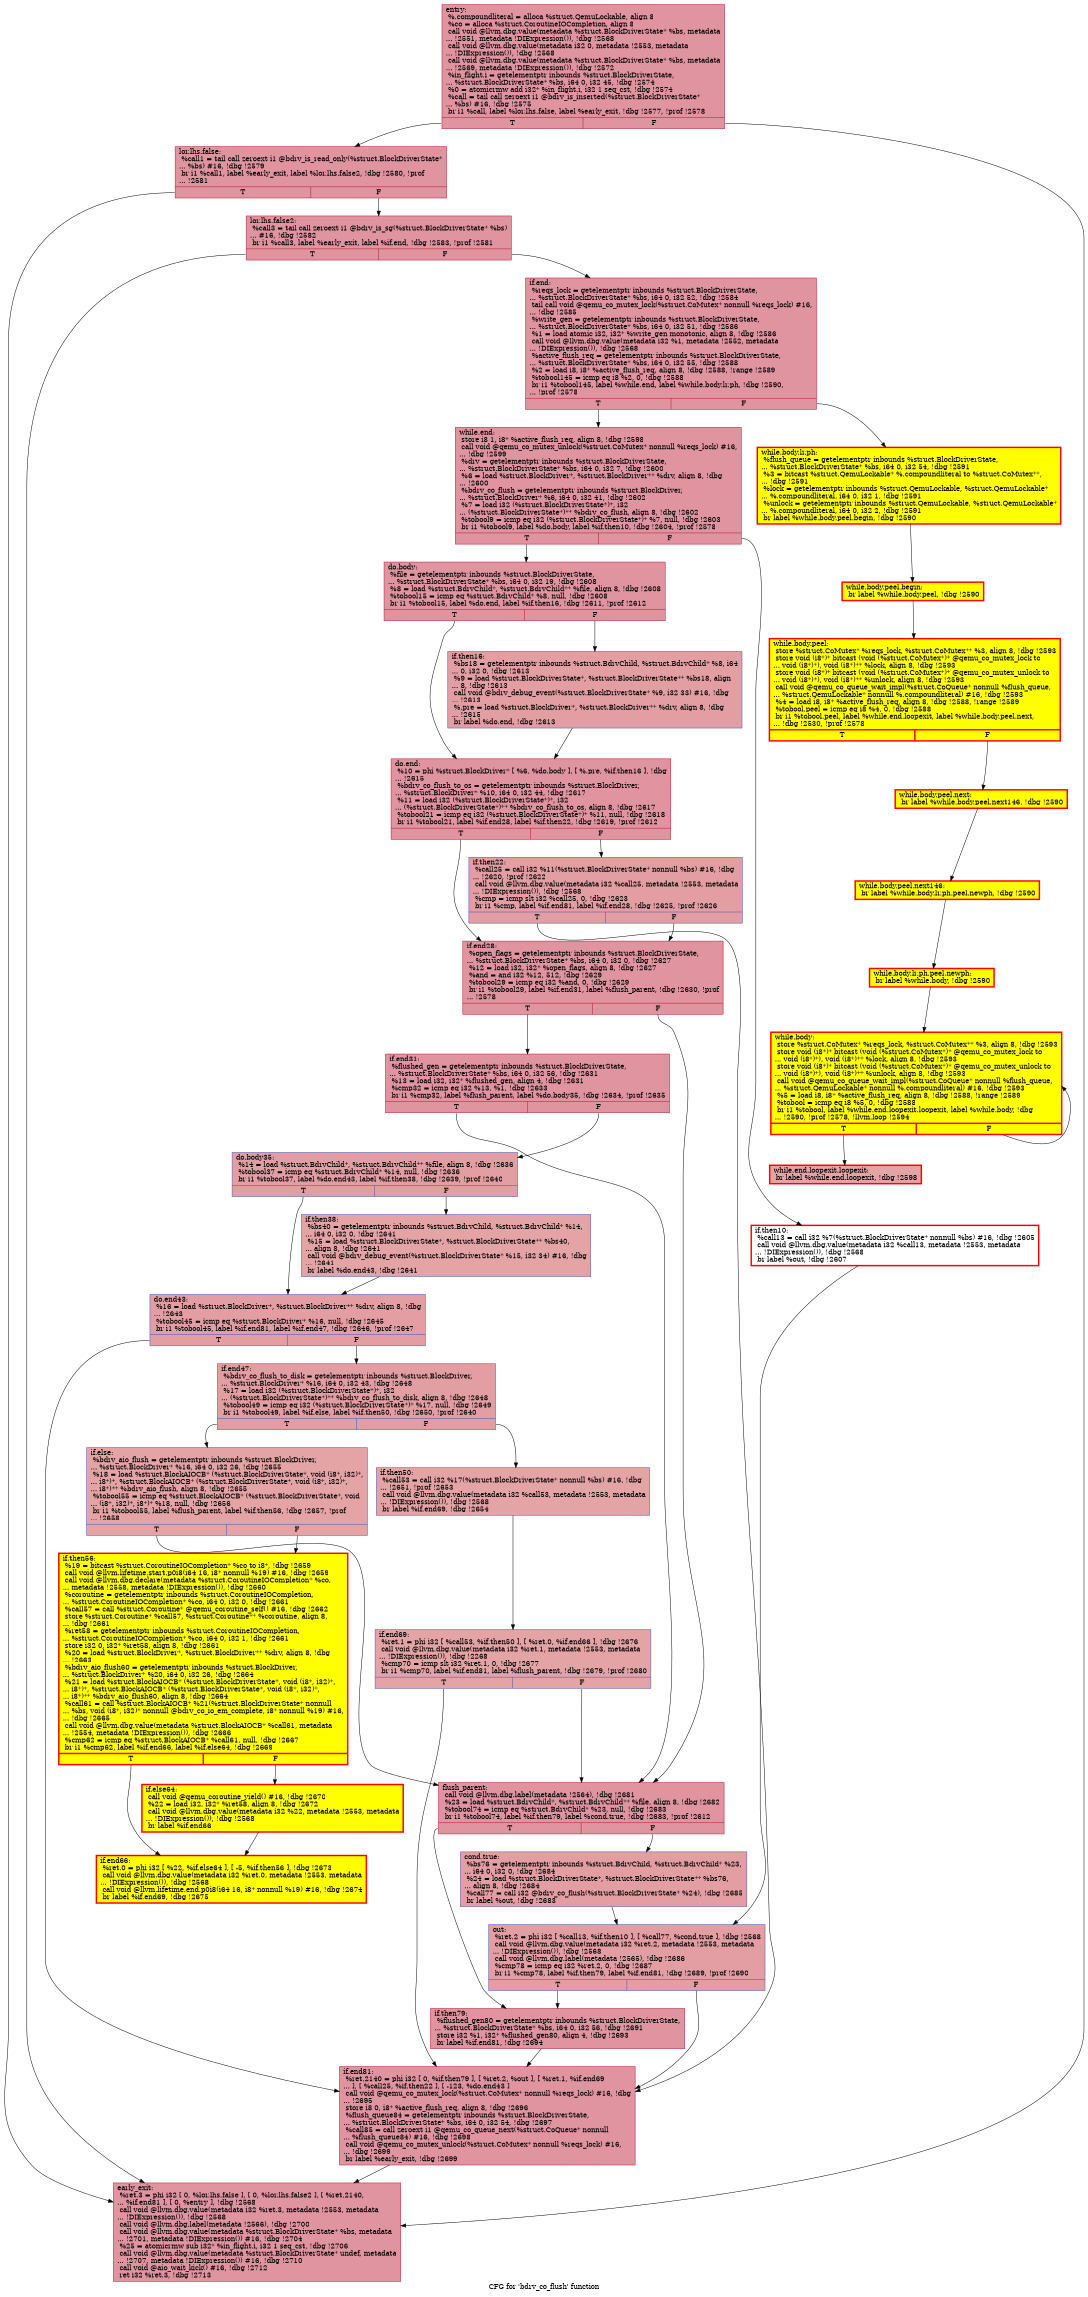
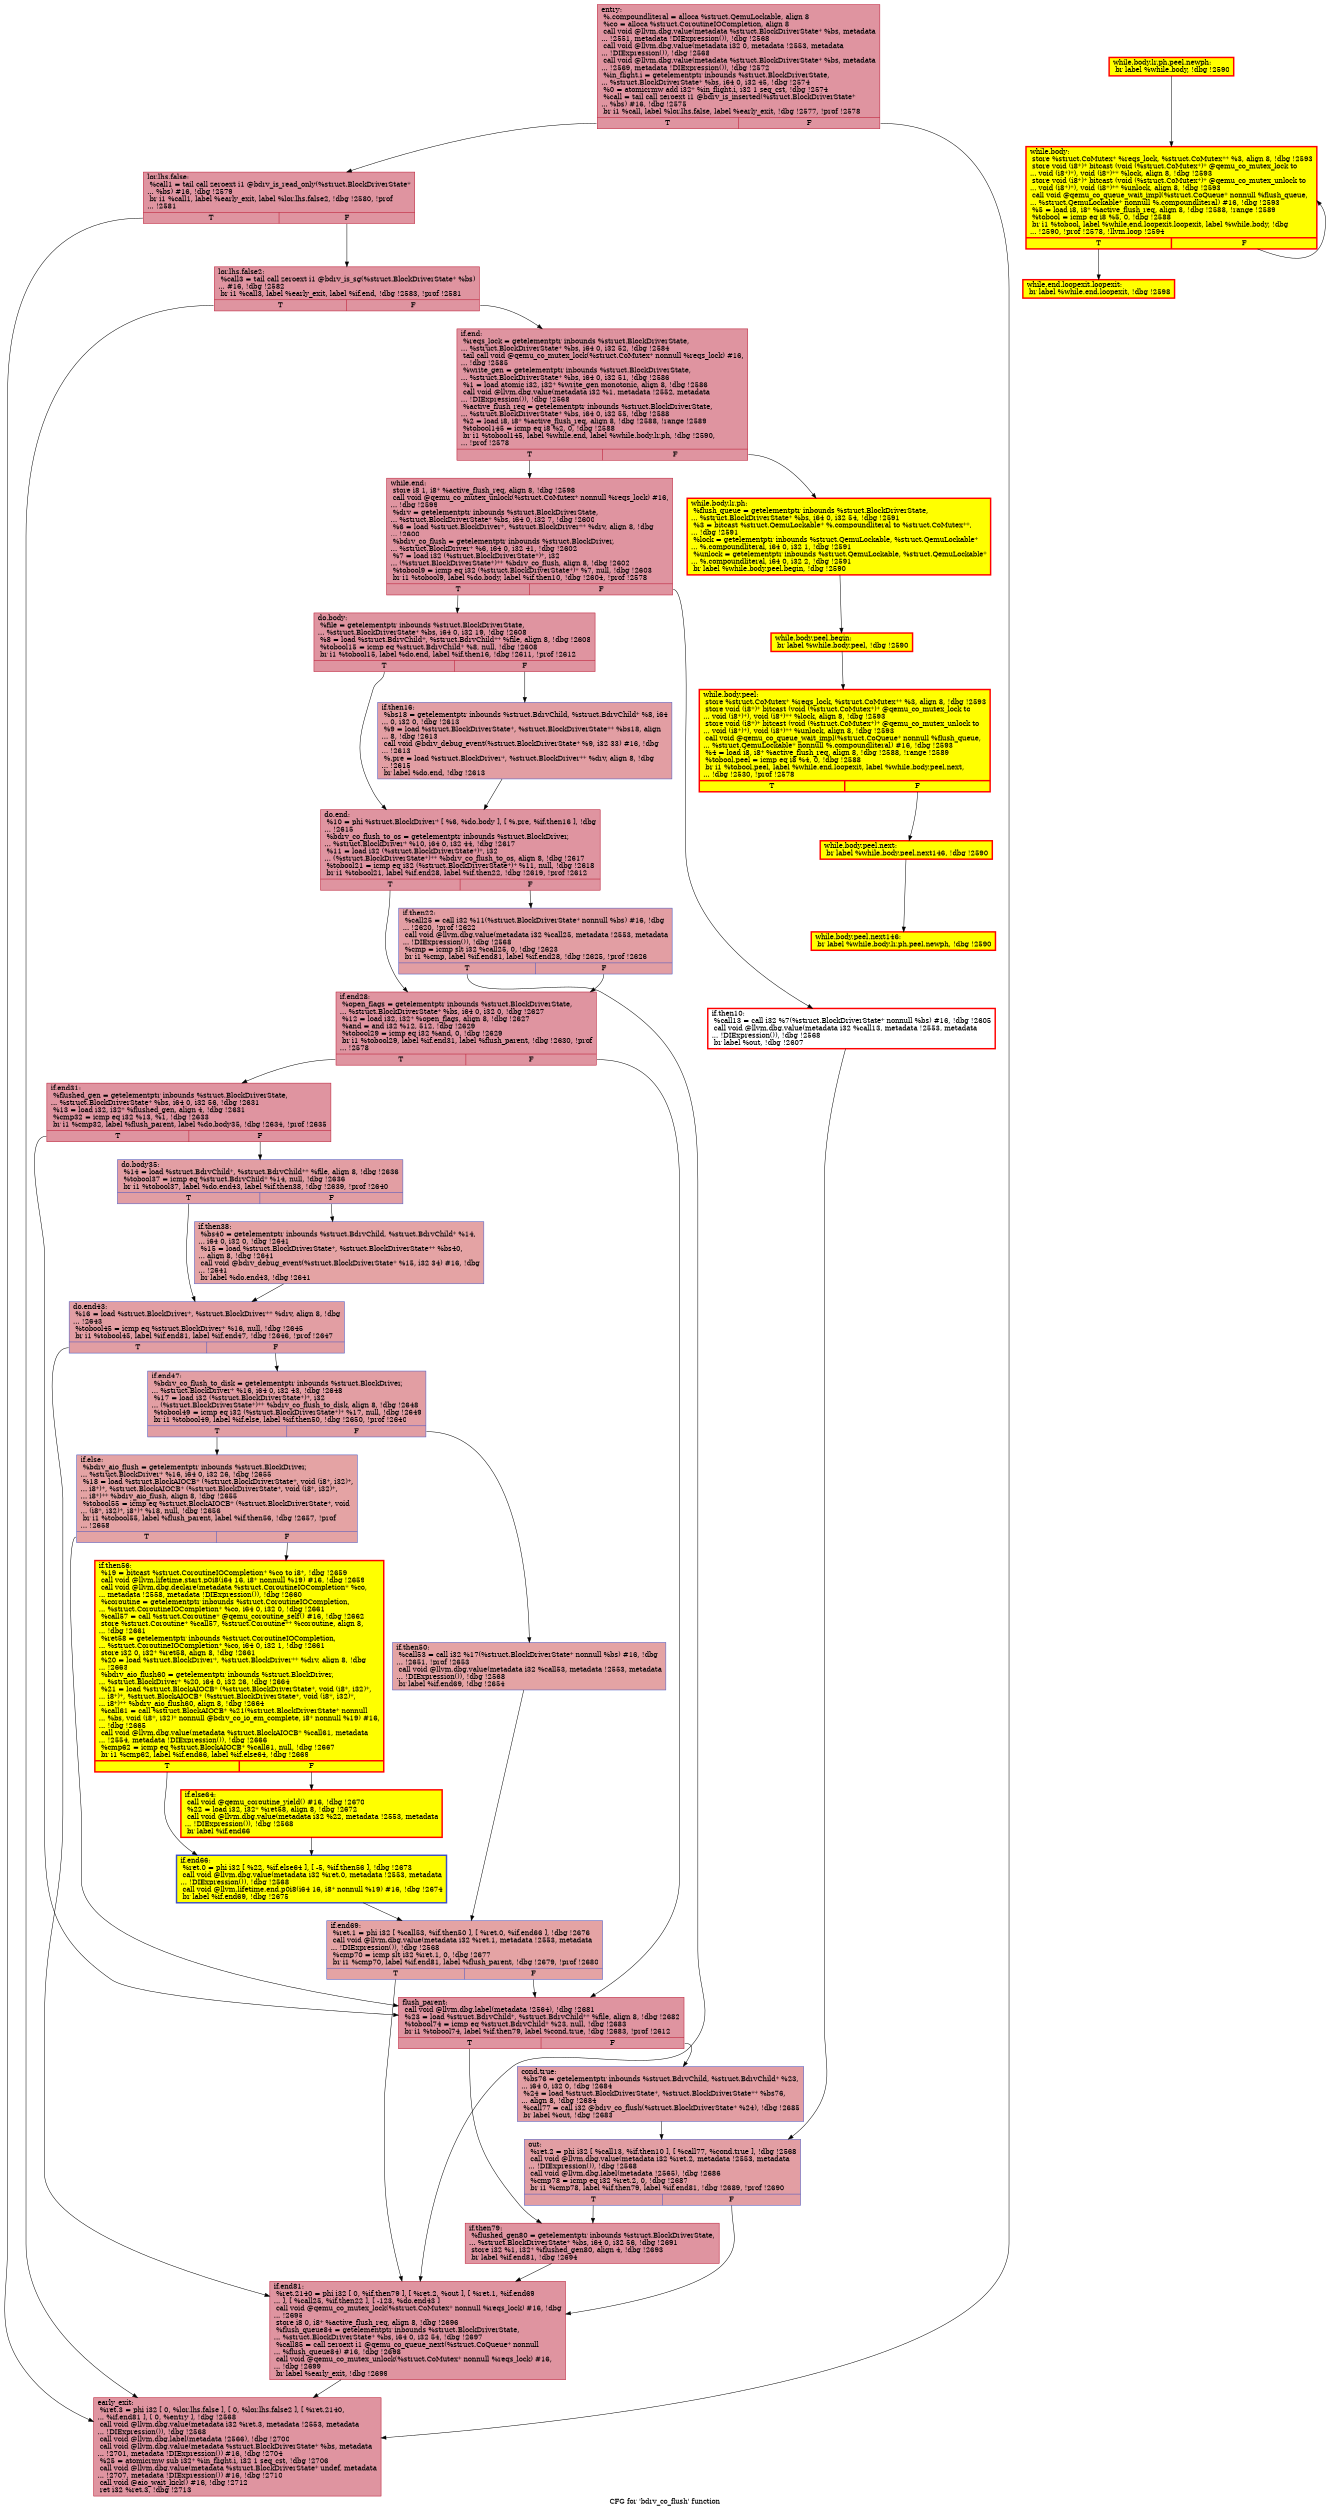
edge "while.body.peel.next146:" -> "while.body.lr.ph.peel.newph:": removed
node "while.end.loopexit.loopexit:": fillcolor #c32e3170 -> yellow
node "if.end69:": text "... !DIExpression()), !dbg !2268" -> "... !DIExpression()), !dbg !2568"
node "if.end66:": color red -> #3d50c3ff
edge "if.end66:" -> "if.end69:": added
